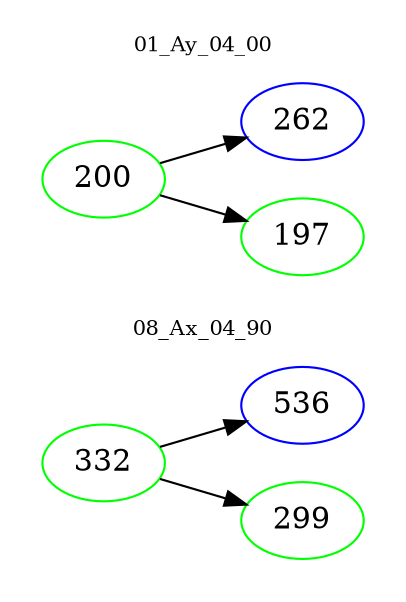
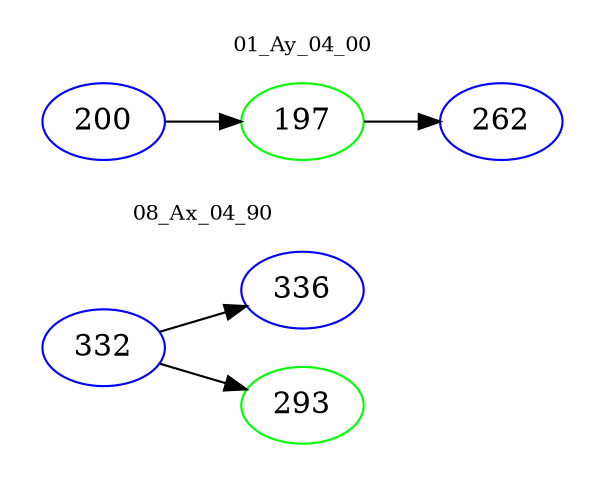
edge "200" -> "262": now "197" -> "262"
node "200": color green -> blue
node "536": label "536" -> "336"
node "332": color green -> blue
node "299": label "299" -> "293"
